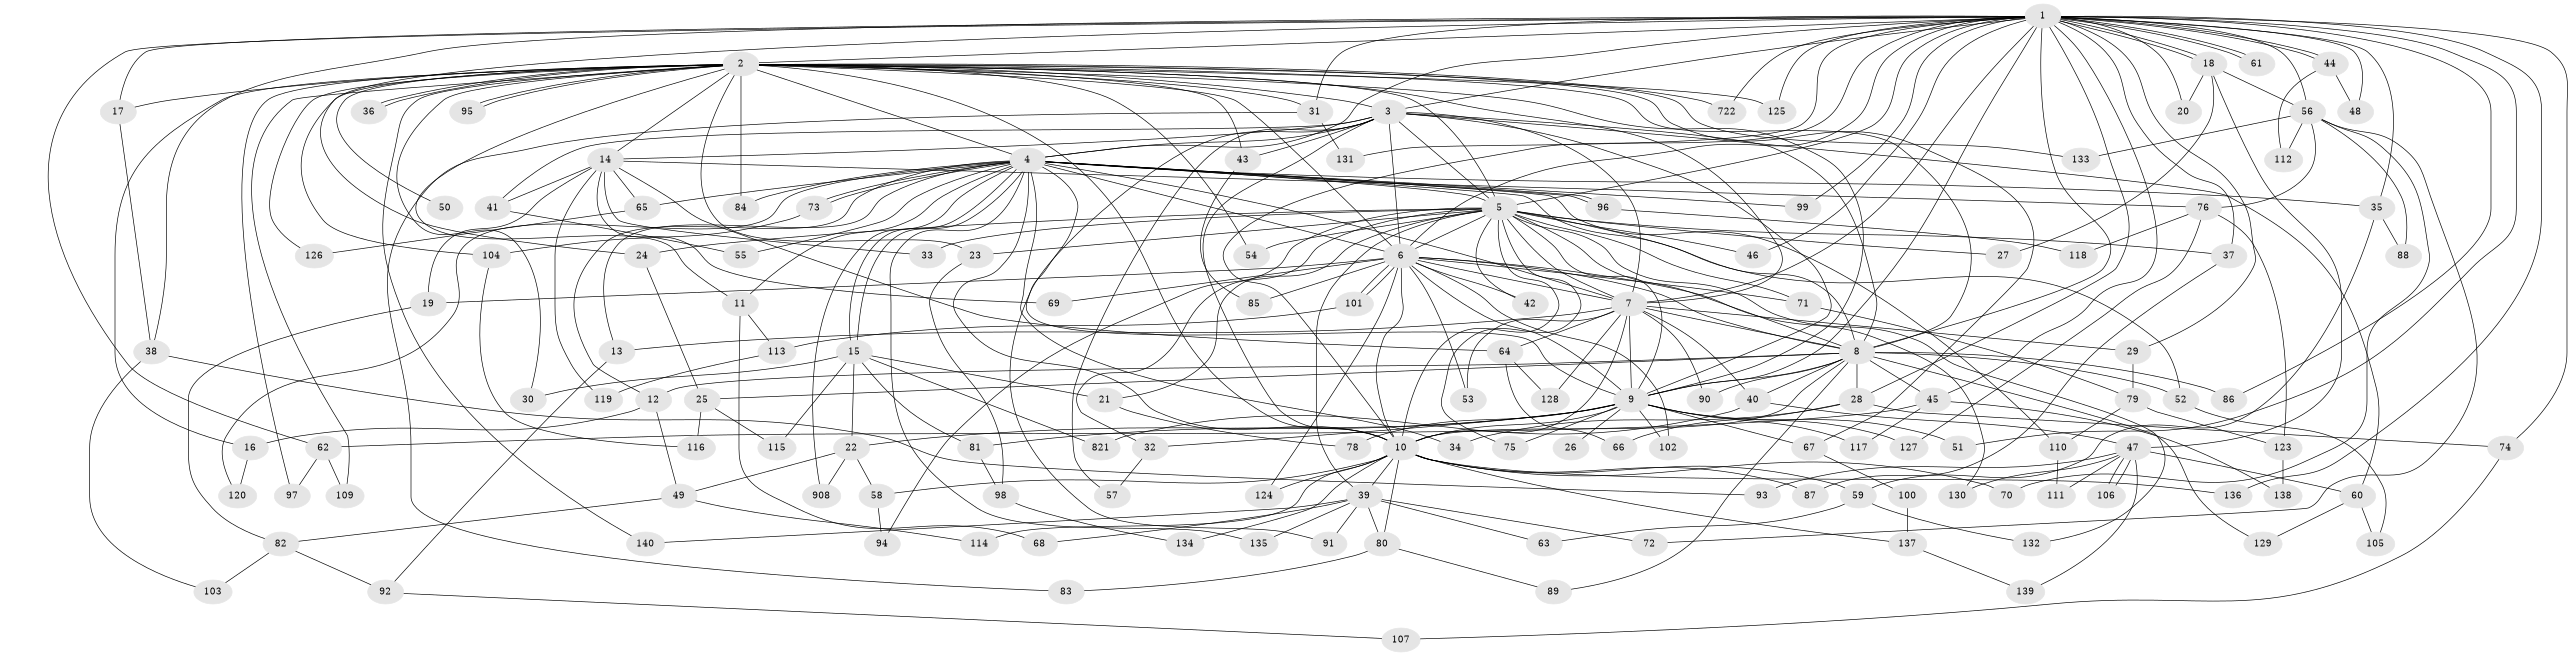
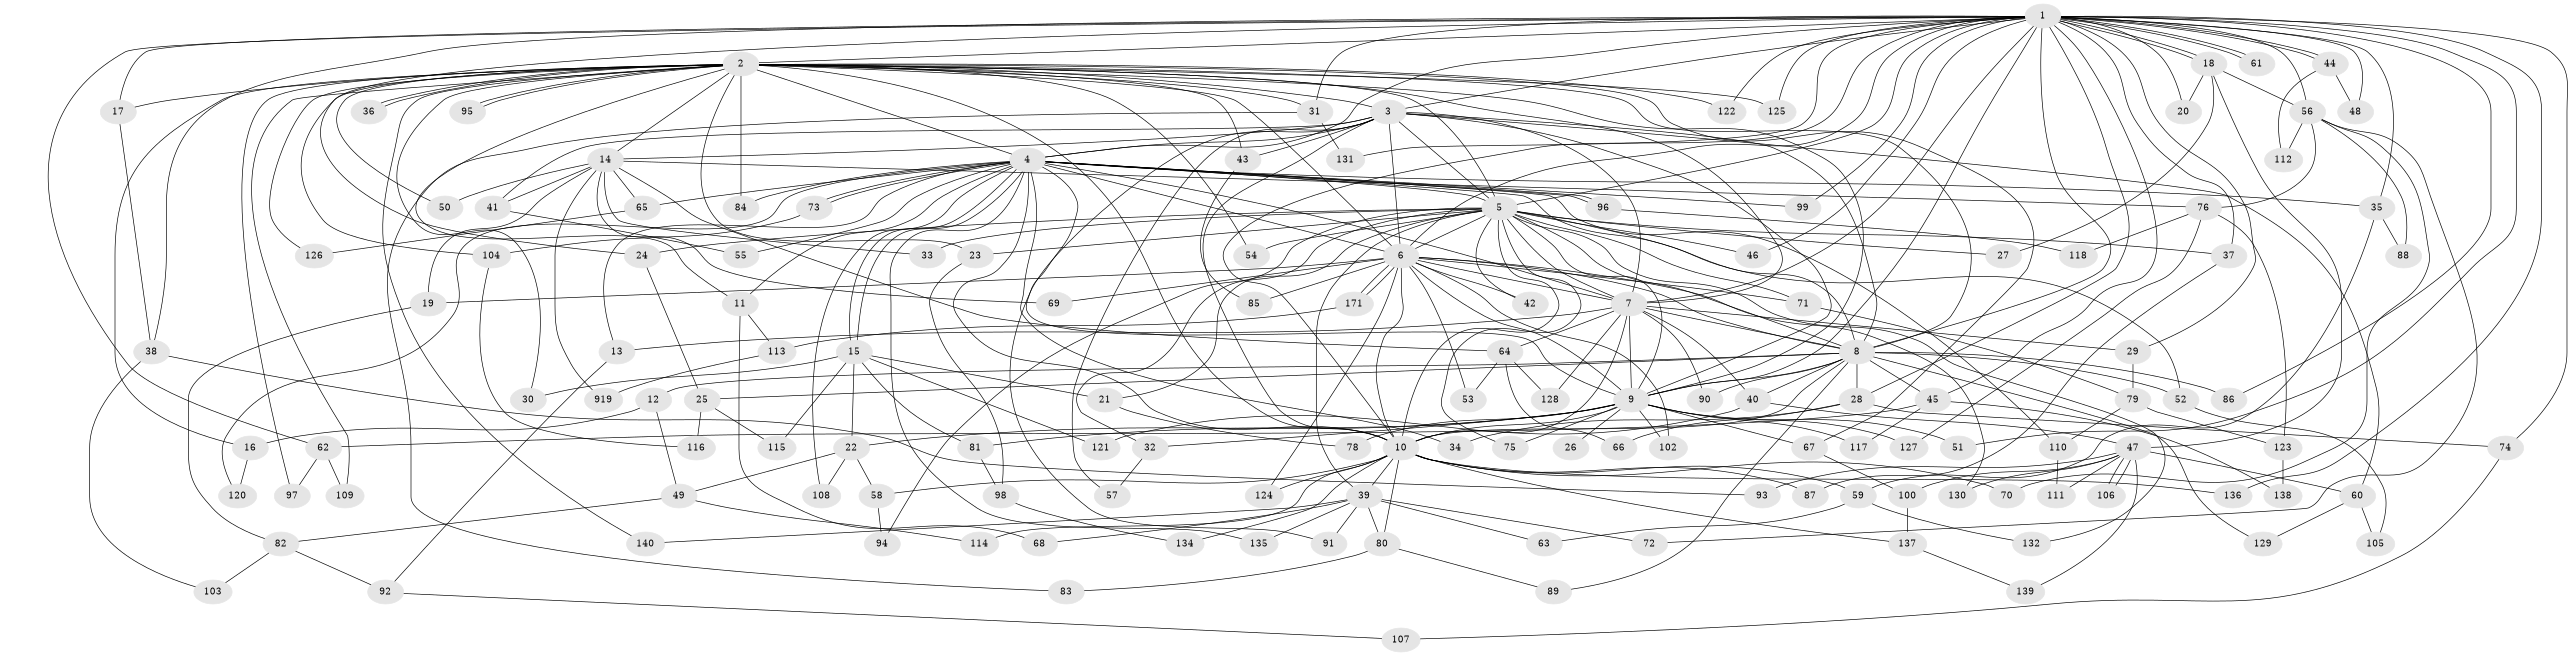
node "722": label "722" -> "122"
node "133": removed
edge "14" -- "50": added
edge "4" -- "12": removed
node "101": label "101" -> "171"
edge "7" -- "53": now "64" -- "53"
node "119": label "119" -> "919"
node "821": label "821" -> "121"
edge "47" -- "100": added
node "908": label "908" -> "108"
